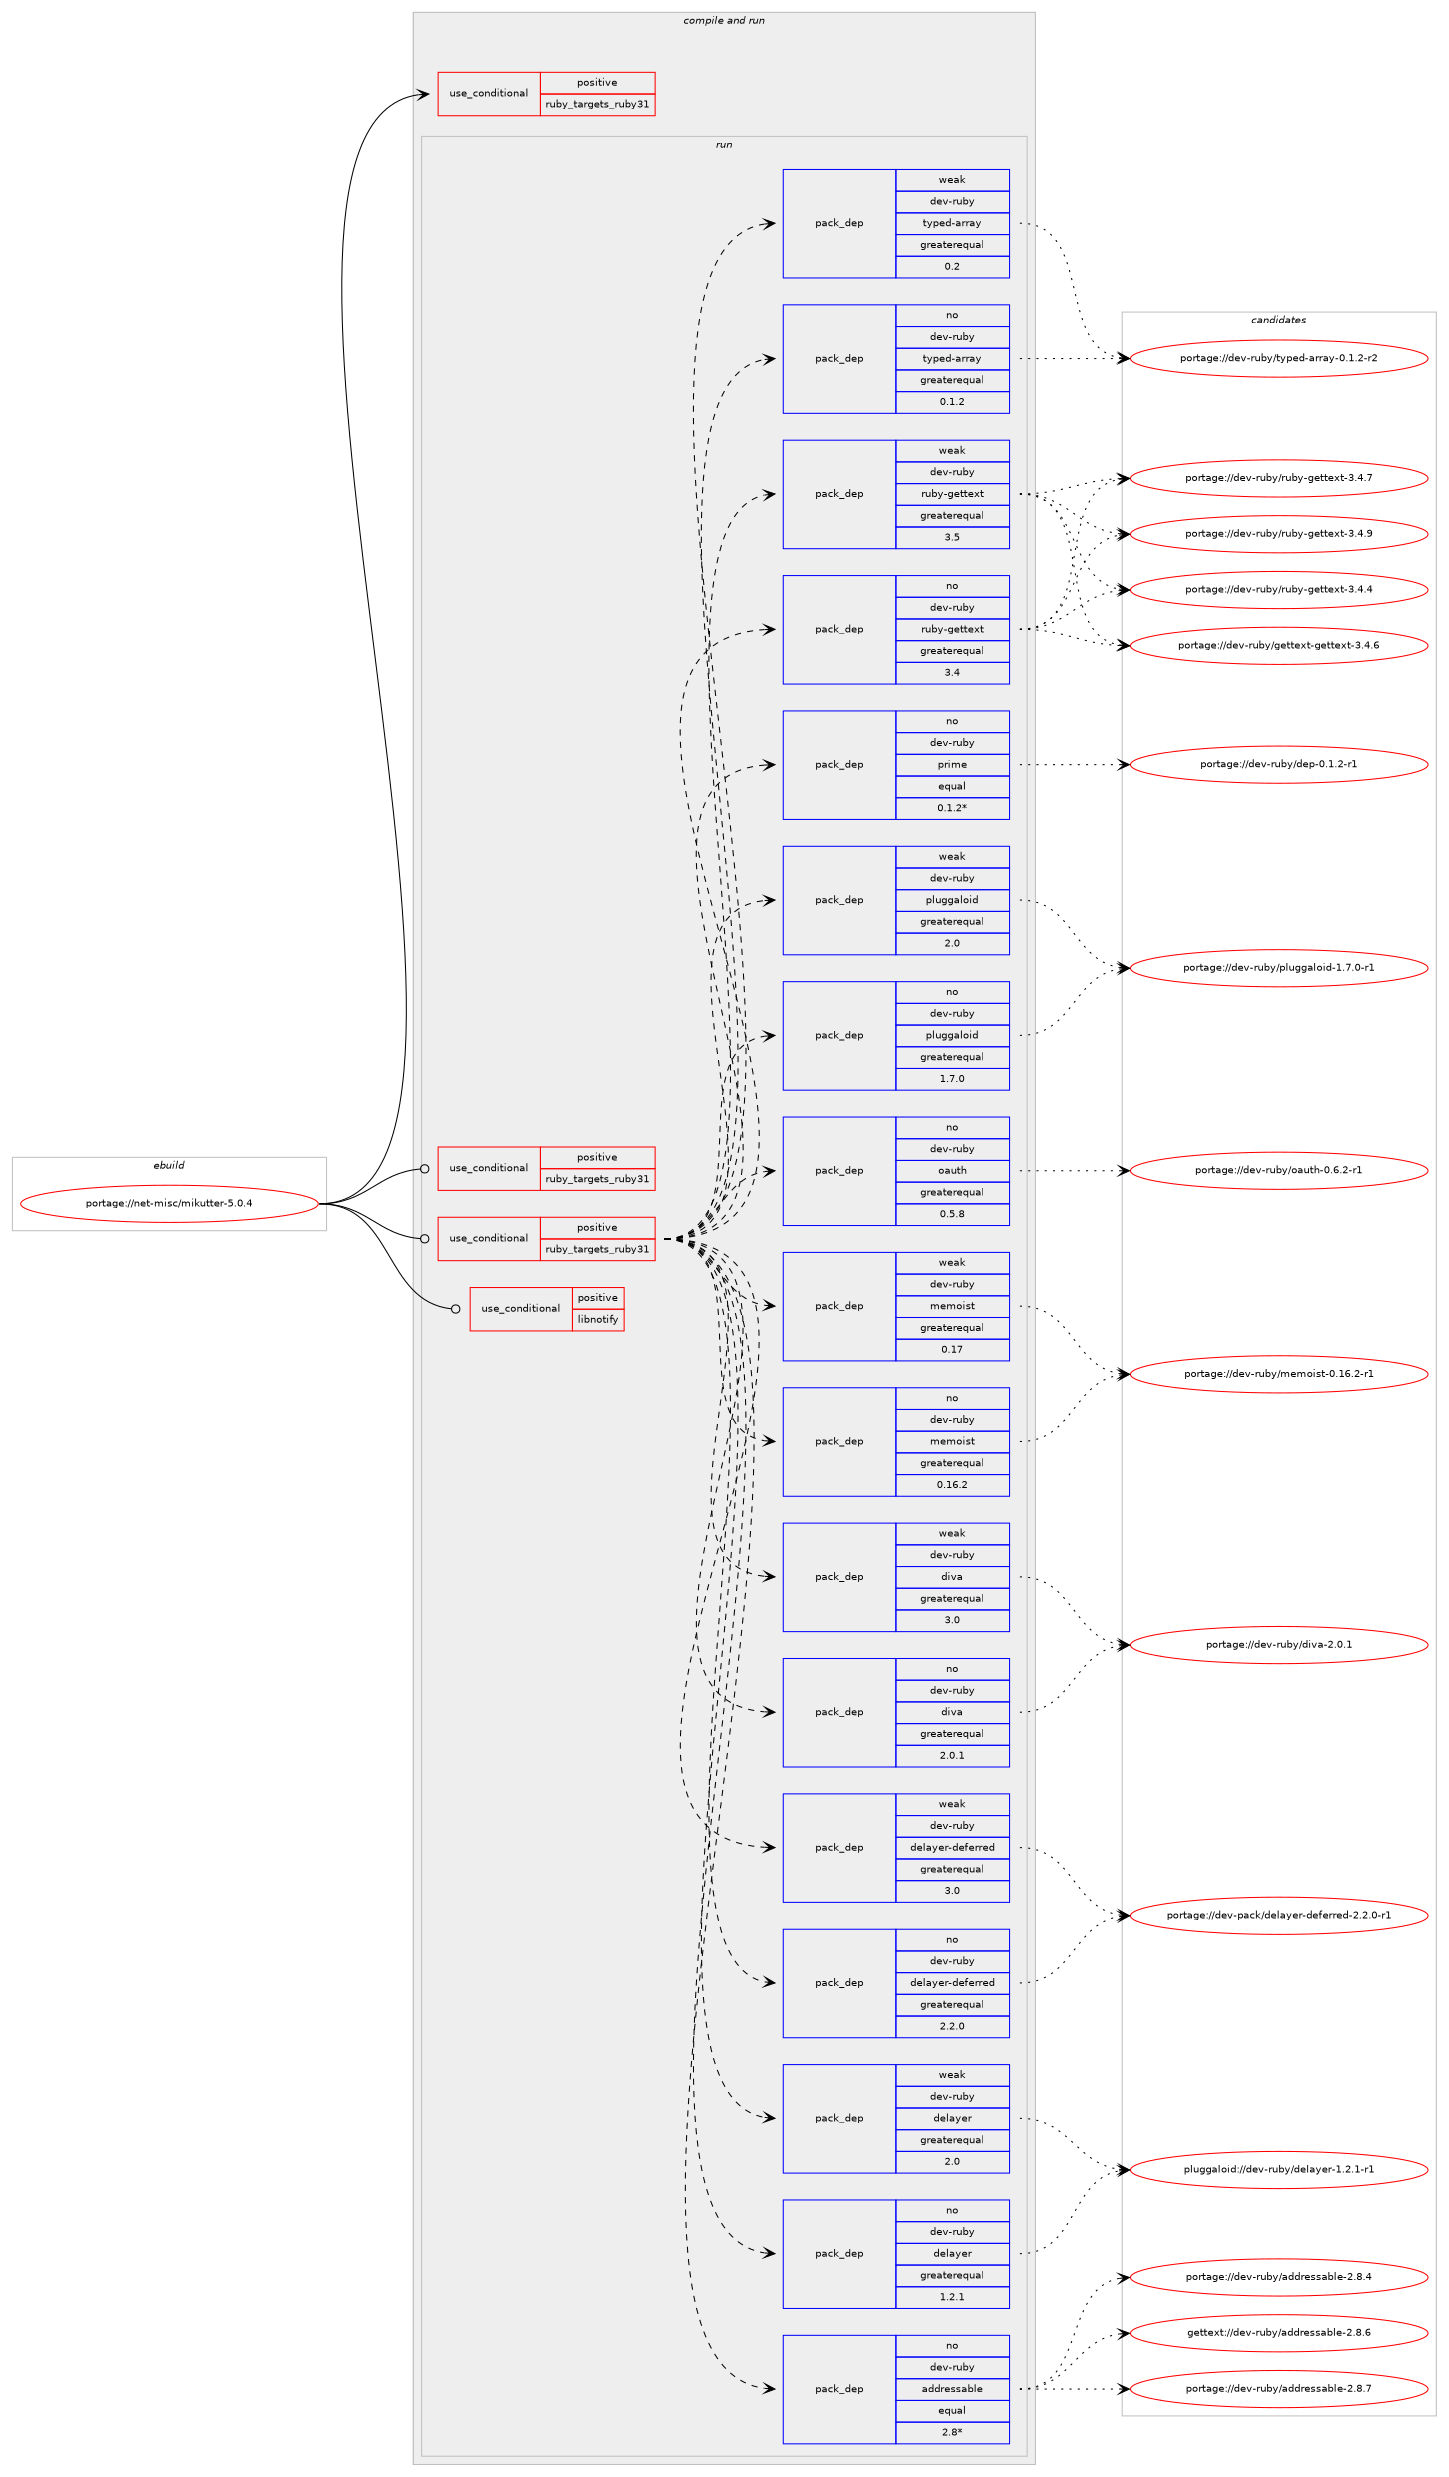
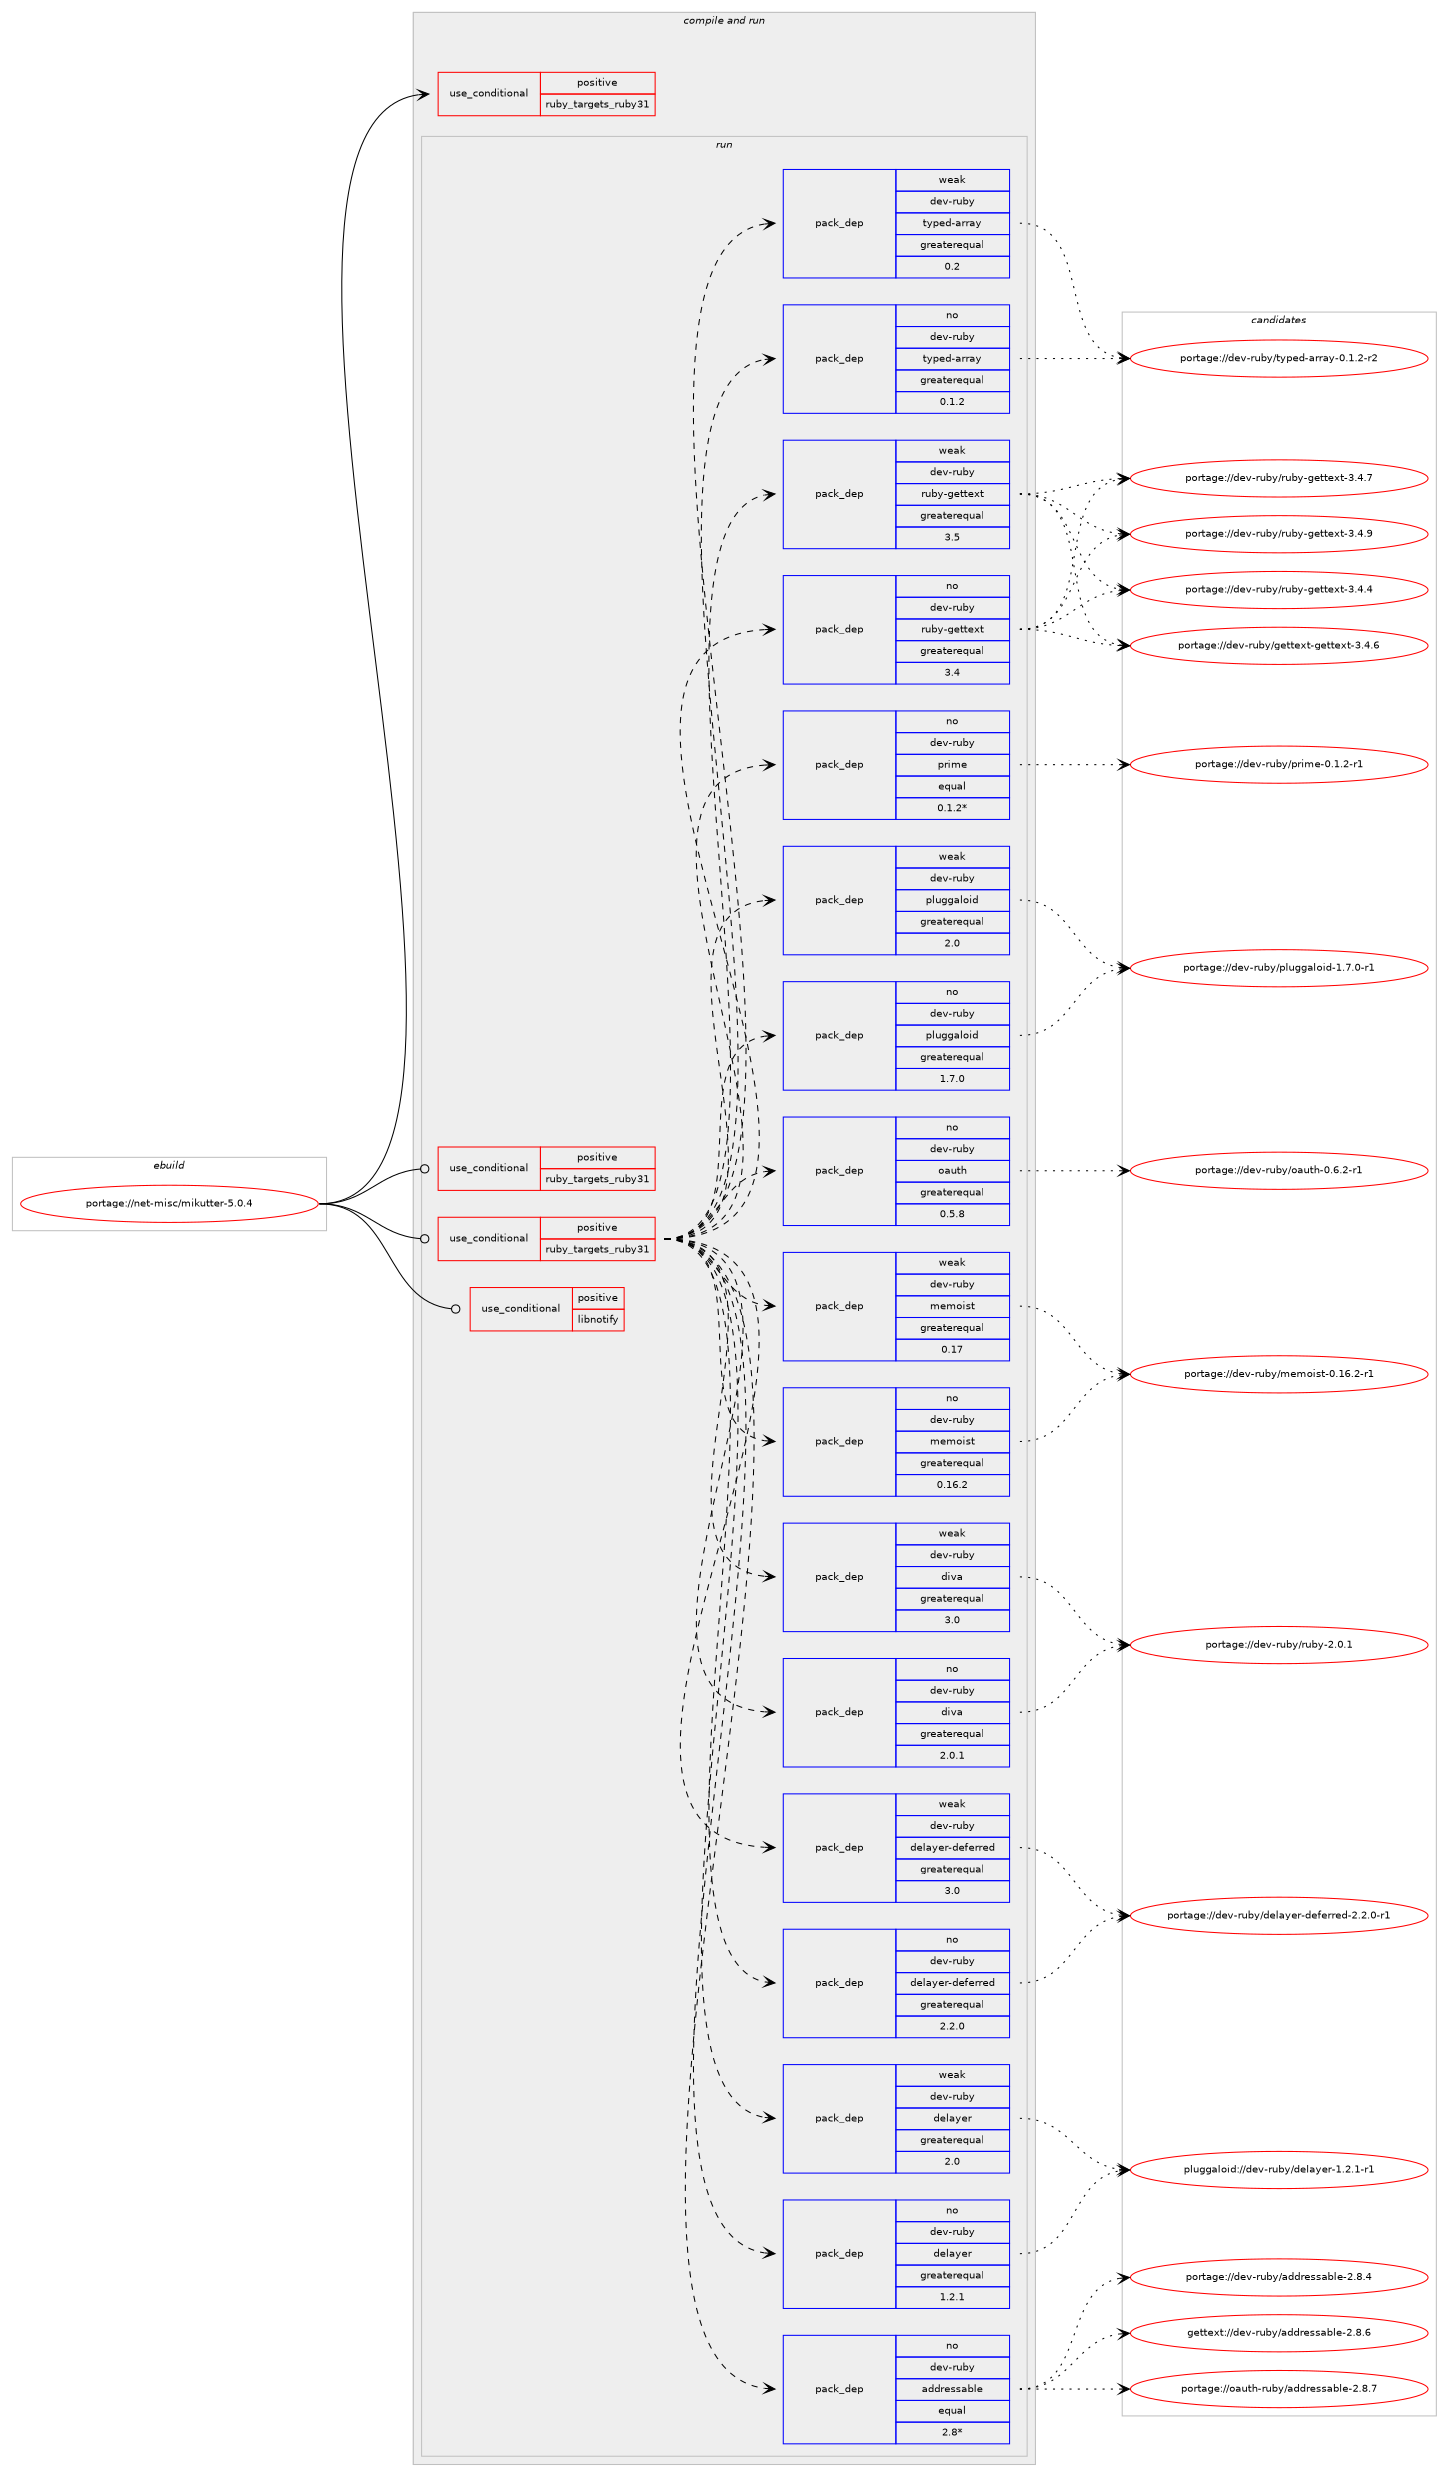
node "portage://dev-ruby/dep-0.1.2-r1": label "portage://dev-ruby/dep-0.1.2-r1" -> "portage://dev-ruby/prime-0.1.2-r1"
node "portage://dev-ruby/diva-2.0.1": label "portage://dev-ruby/diva-2.0.1" -> "portage://dev-ruby/ruby-2.0.1"
node "portage://dev-pack/delayer-deferred-2.2.0-r1": label "portage://dev-pack/delayer-deferred-2.2.0-r1" -> "portage://dev-ruby/delayer-deferred-2.2.0-r1"
node "portage://dev-ruby/addressable-2.8.7": label "portage://dev-ruby/addressable-2.8.7" -> "portage://oauth-ruby/addressable-2.8.7"
